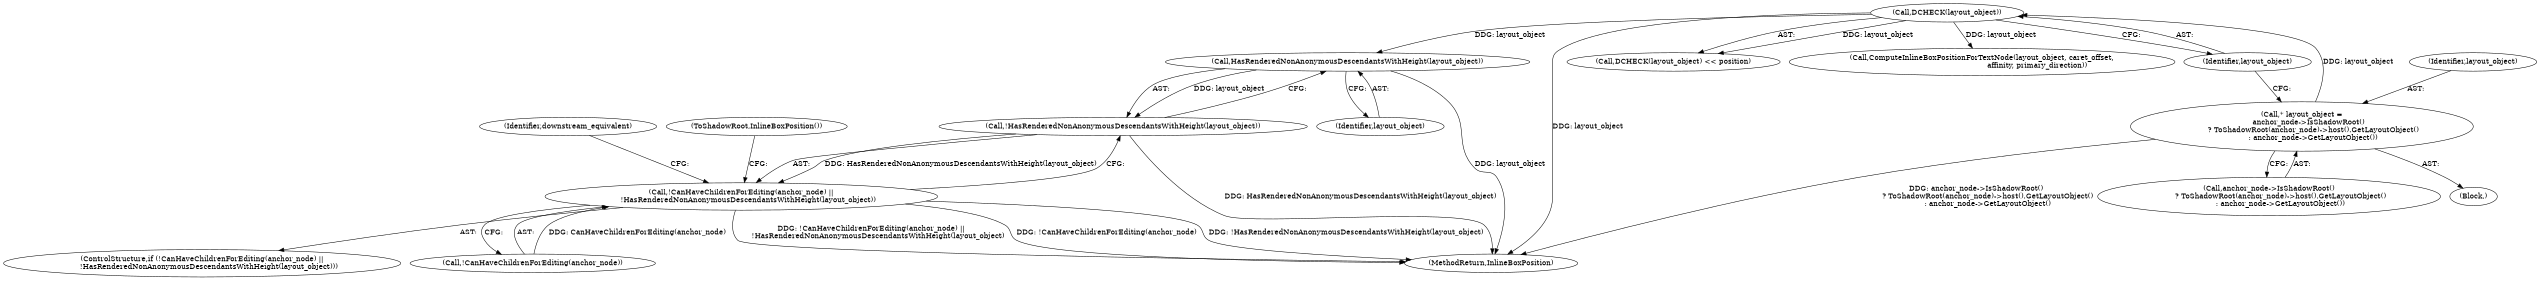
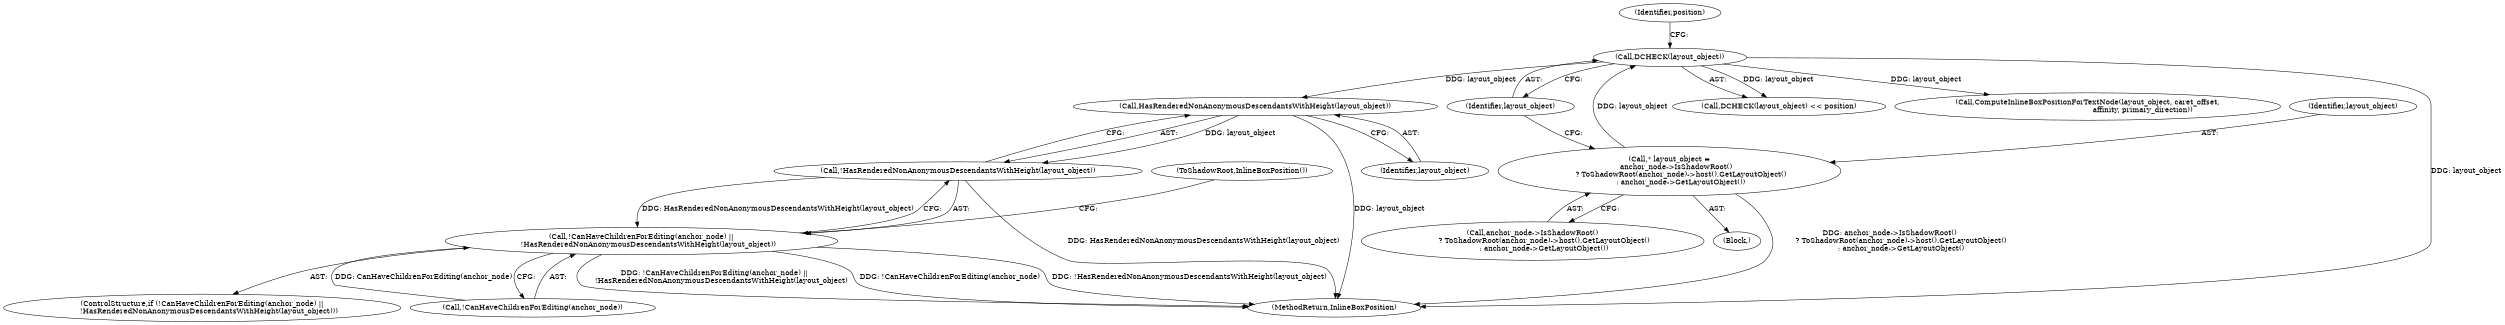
node "(Identifier,position)": added
node "(Identifier,downstream_equivalent)": removed
